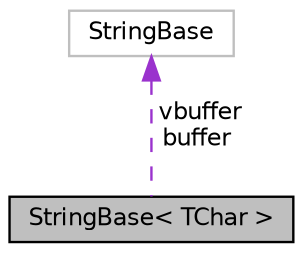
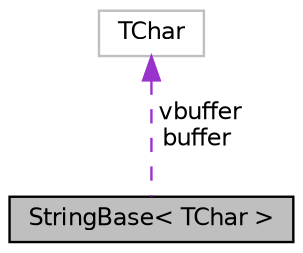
node "StringBase": label "StringBase" -> "TChar"
